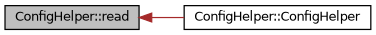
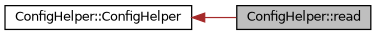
edge "ConfigHelper::ConfigHelper" -> "ConfigHelper::read": reversed
